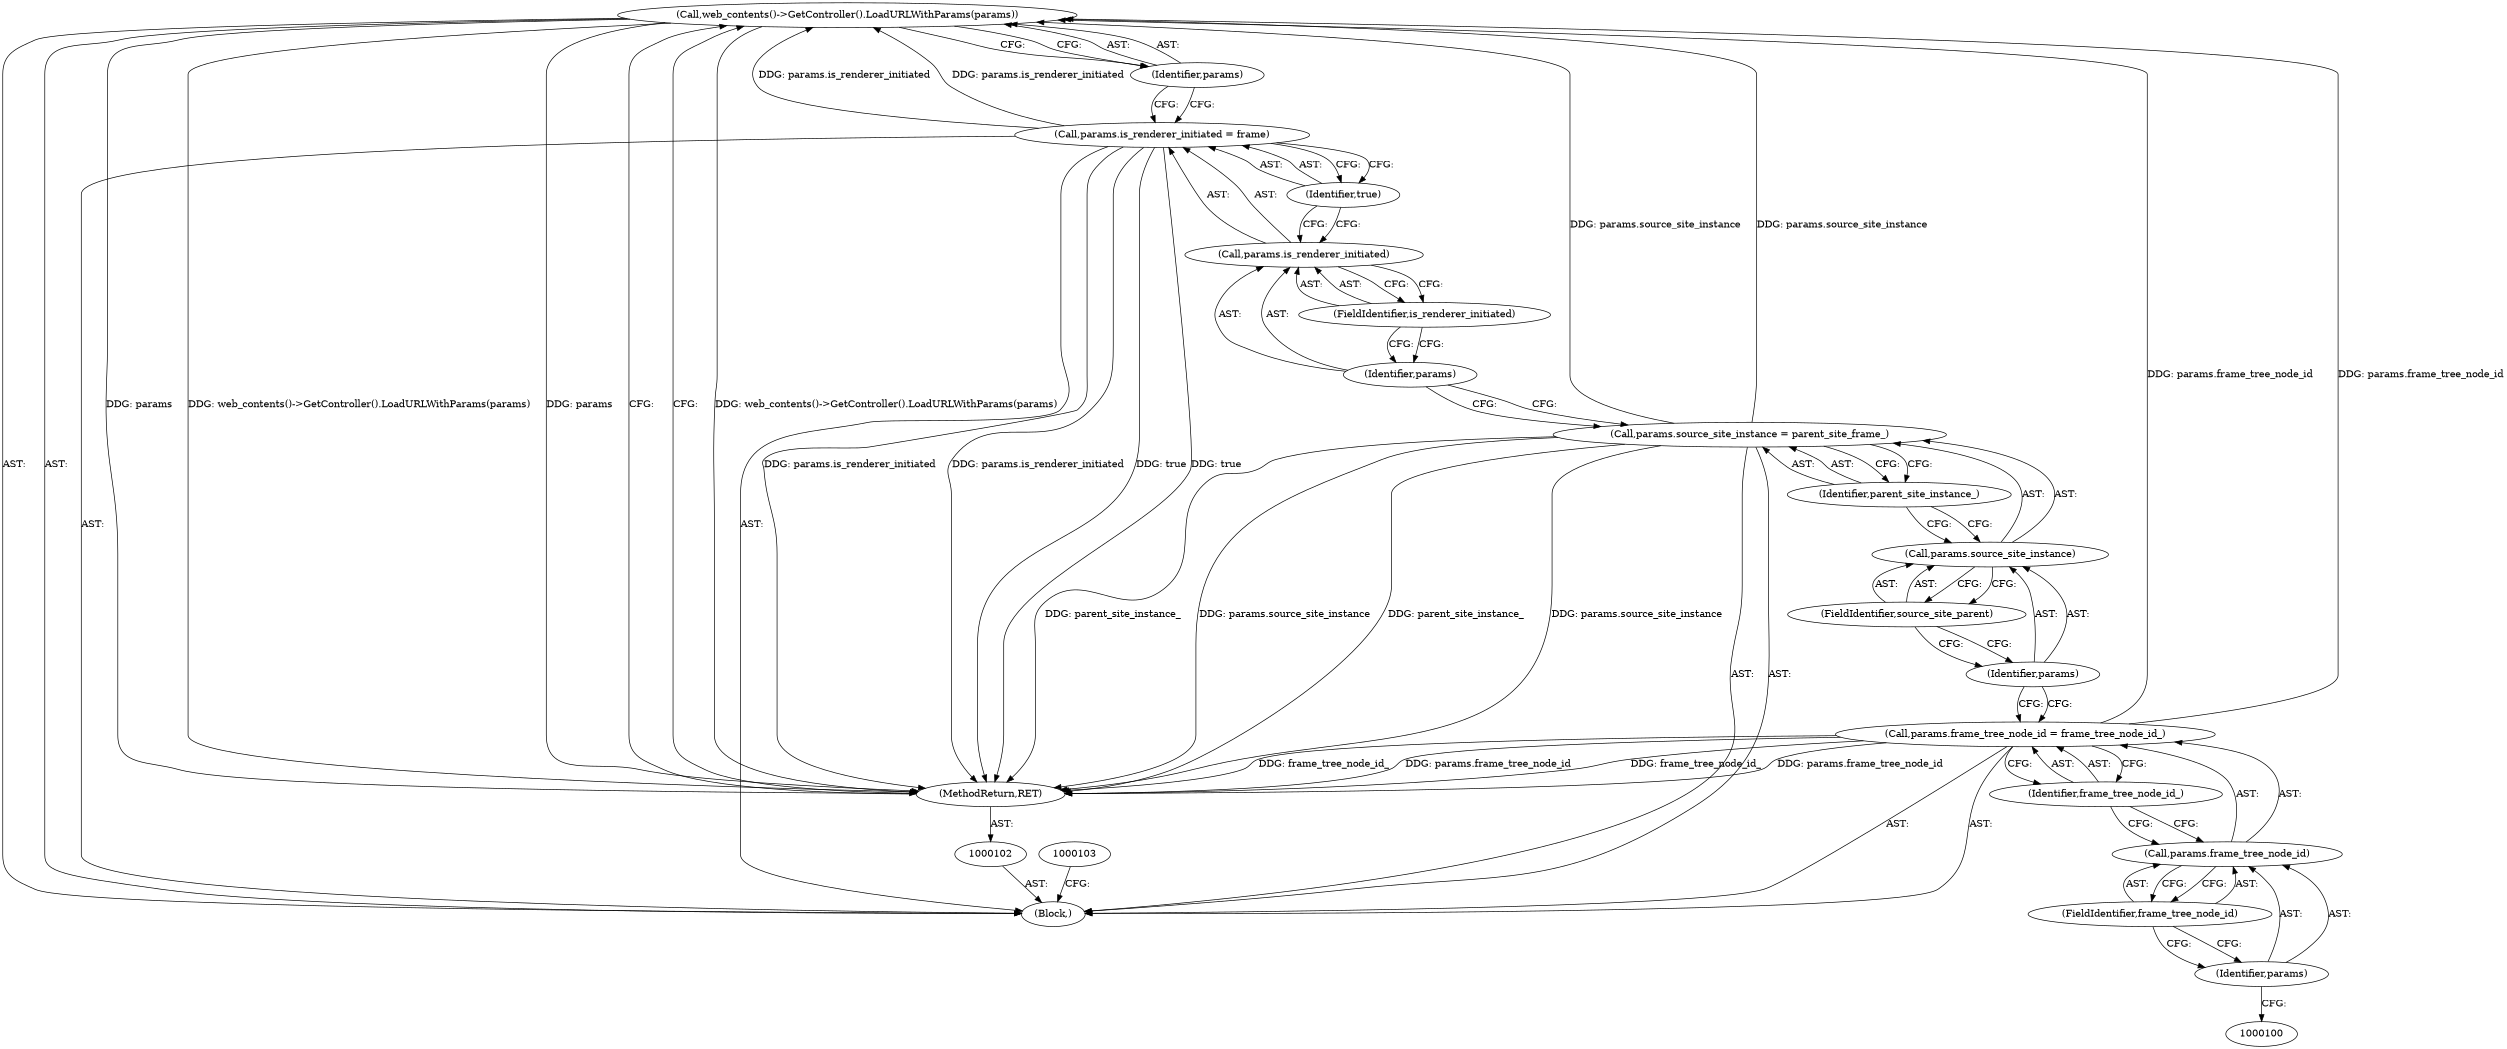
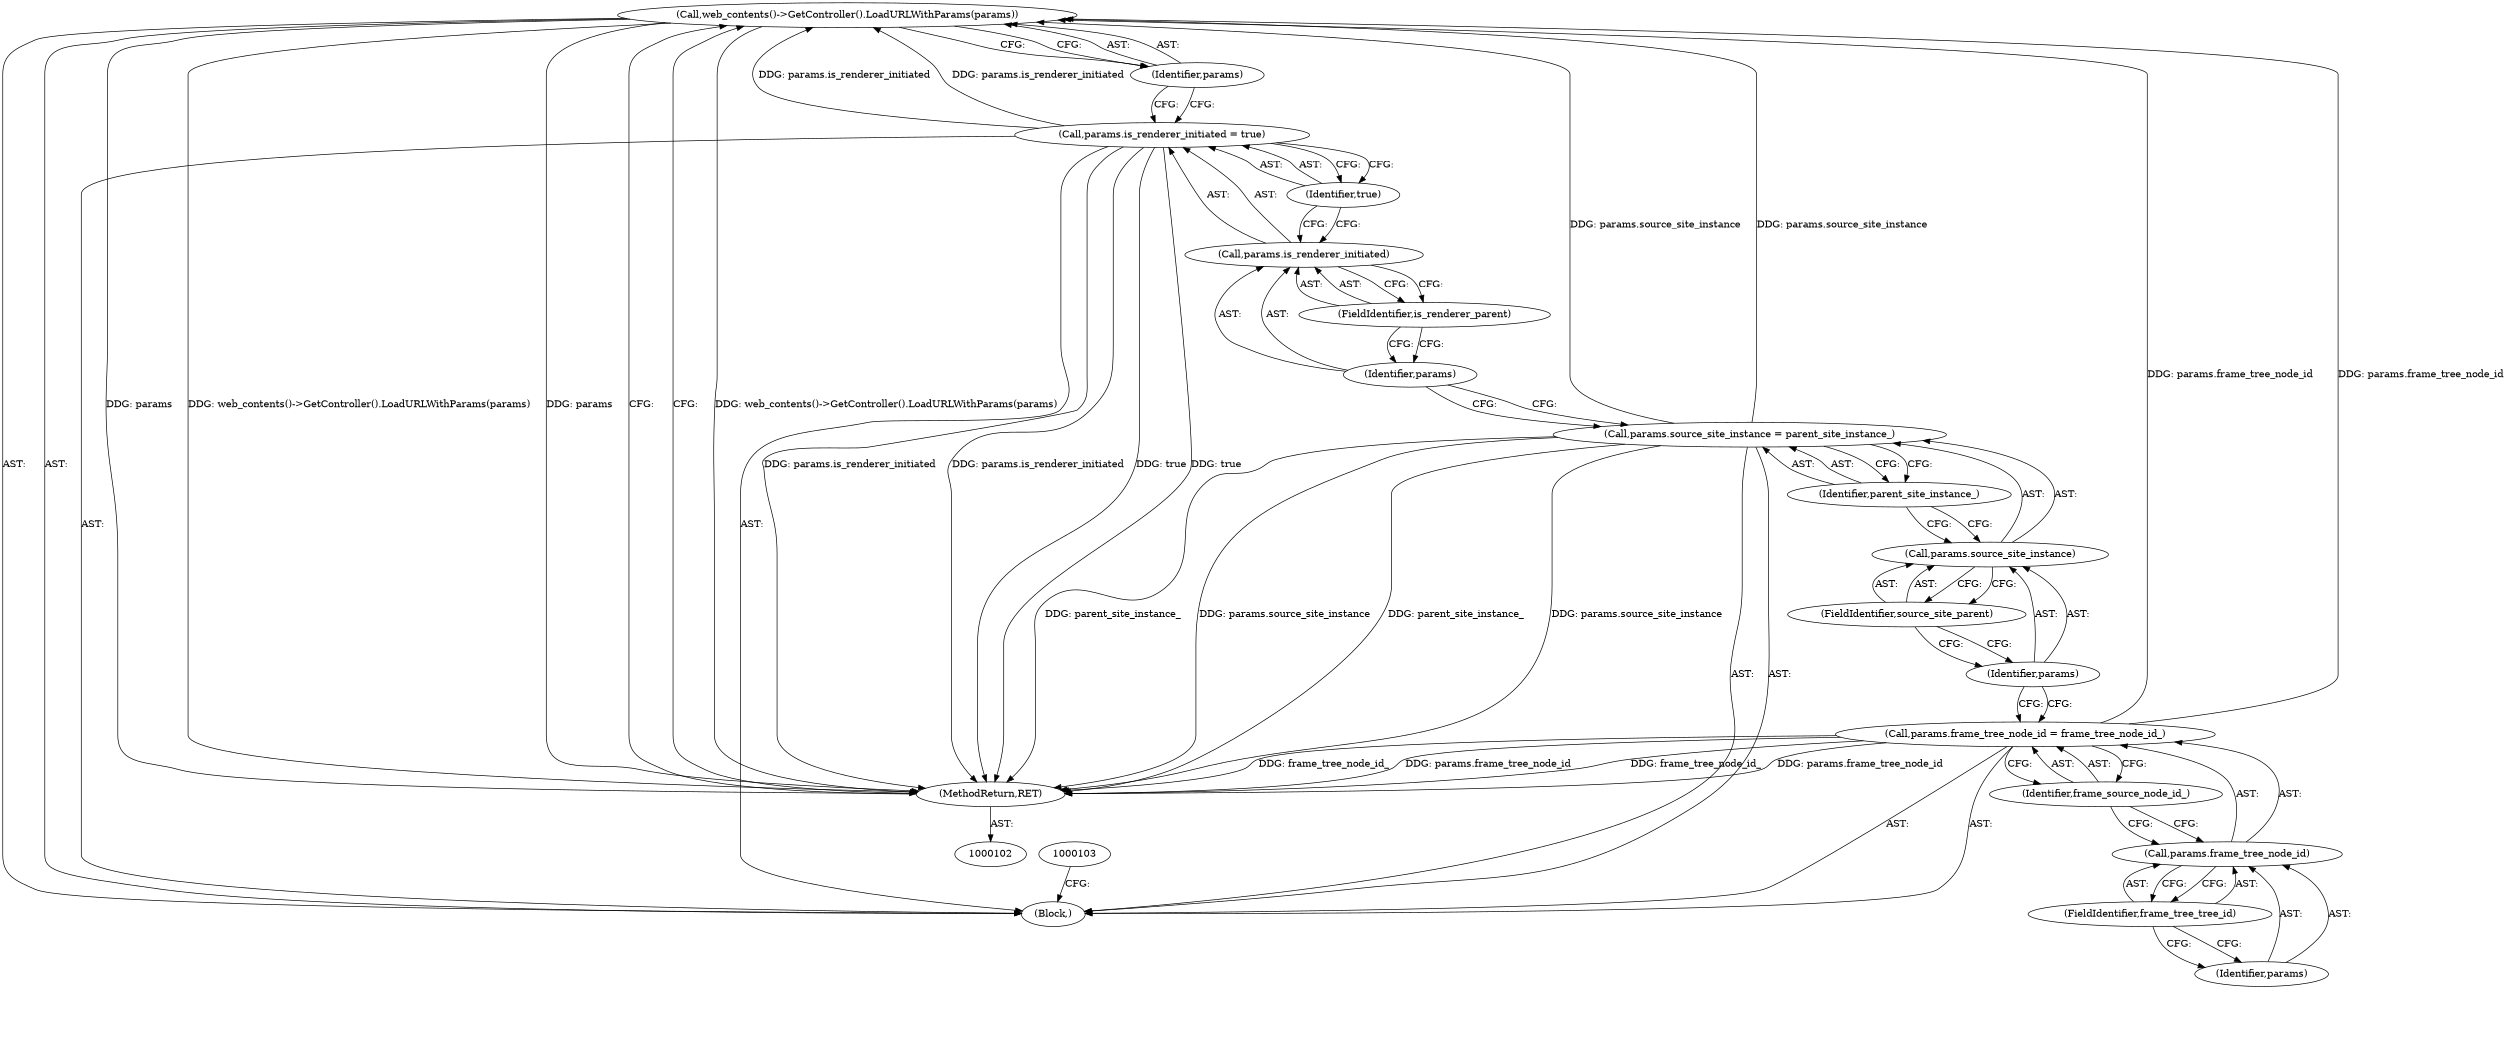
node "(Call,params.is_renderer_initiated = frame)": label "(Call,params.is_renderer_initiated = frame)" -> "(Call,params.is_renderer_initiated = true)"
node "(FieldIdentifier,is_renderer_initiated)": label "(FieldIdentifier,is_renderer_initiated)" -> "(FieldIdentifier,is_renderer_parent)"
node "(Call,params.source_site_instance = parent_site_frame_)": label "(Call,params.source_site_instance = parent_site_frame_)" -> "(Call,params.source_site_instance = parent_site_instance_)"
node "(Identifier,frame_tree_node_id_)": label "(Identifier,frame_tree_node_id_)" -> "(Identifier,frame_source_node_id_)"
edge "1000102" -> "(Block,)": removed, label "AST:"
node "(FieldIdentifier,frame_tree_node_id)": label "(FieldIdentifier,frame_tree_node_id)" -> "(FieldIdentifier,frame_tree_tree_id)"
node "1000100": removed
